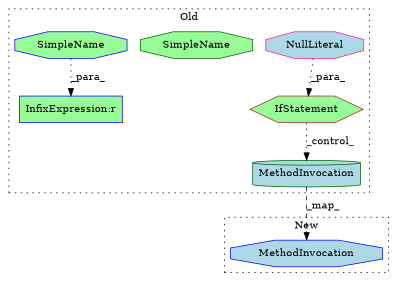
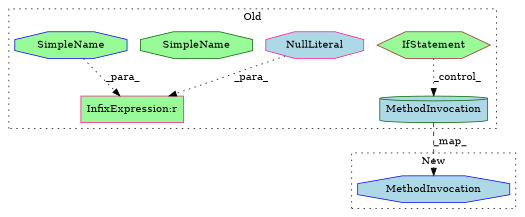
edge "NullLiteral" -> "IfStatement": now "NullLiteral" -> "InfixExpression:r"
node "InfixExpression:r": color blue -> deeppink
